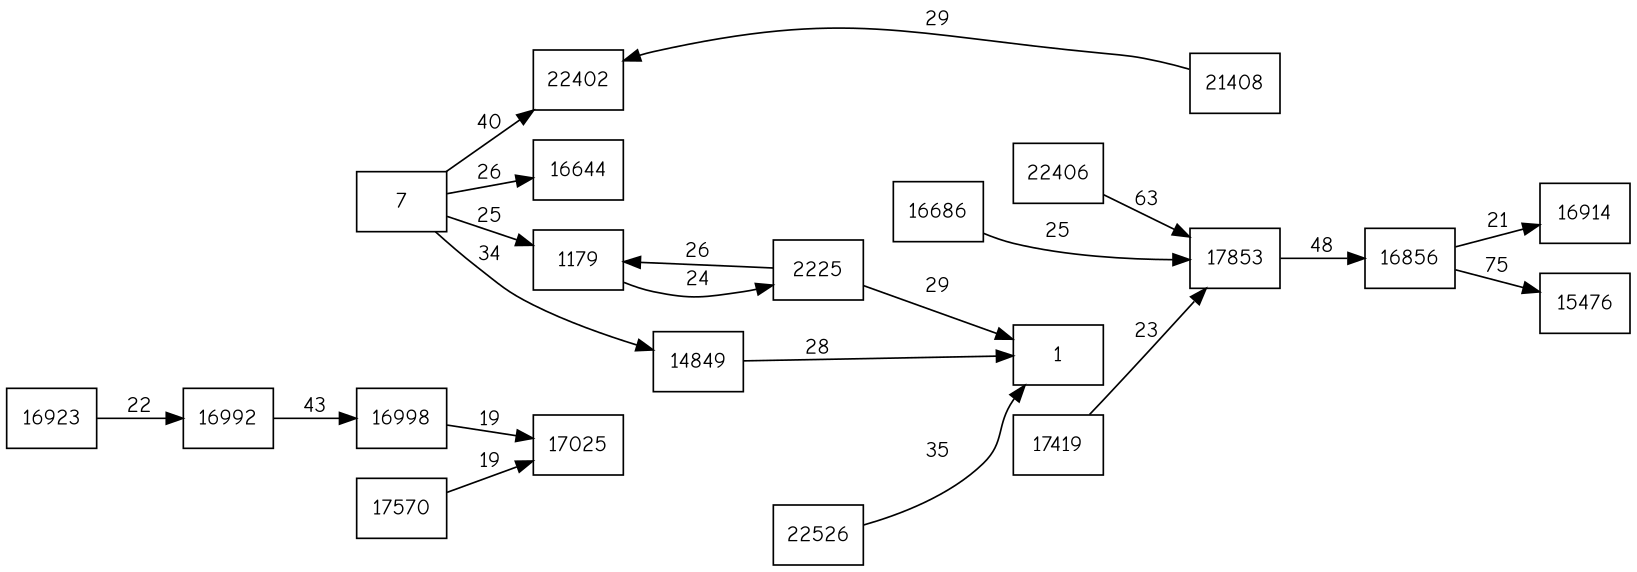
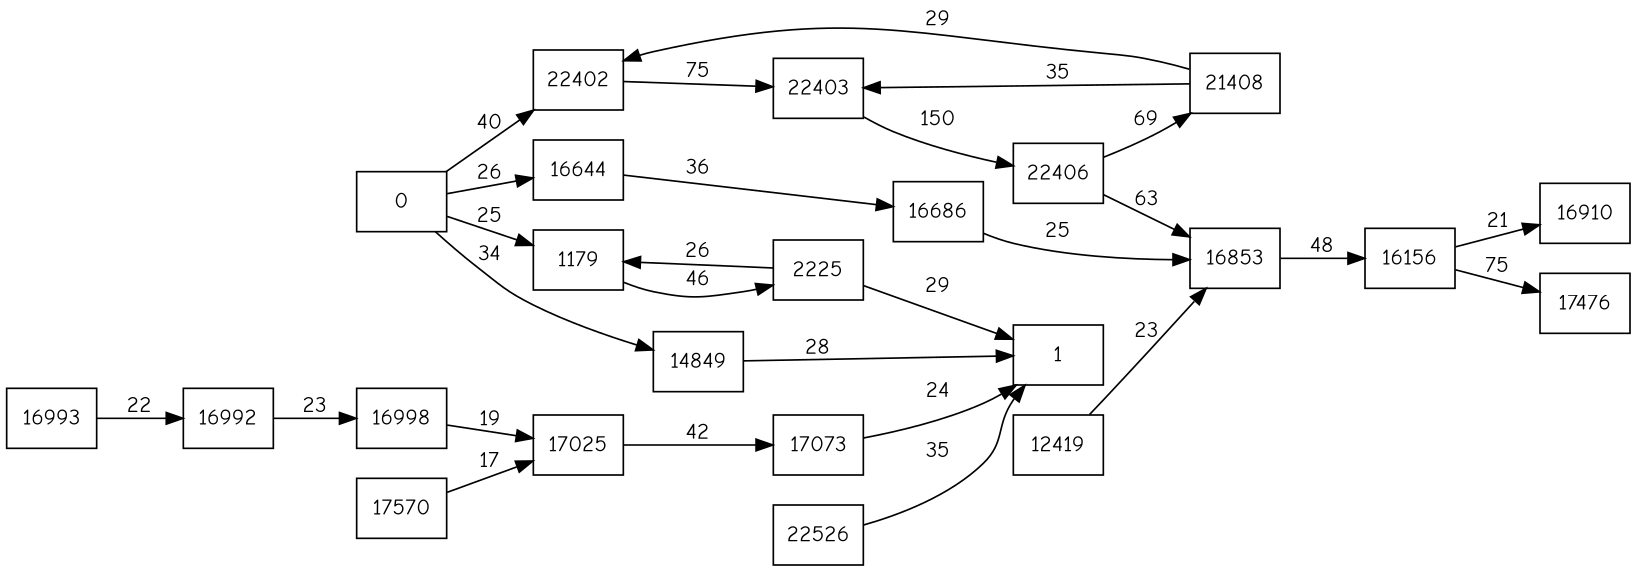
node "22403": added
edge "22406" -> "21408": added, label "69"
edge "16644" -> "16686": added, label "36"
node "7": label "7" -> "0"
node "16914": label "16914" -> "16910"
node "17853": label "17853" -> "16853"
node "16856": label "16856" -> "16156"
edge "1179" -> "2225": label "24" -> "46"
node "15476": label "15476" -> "17476"
edge "16992" -> "16998": label "43" -> "23"
node "16923": label "16923" -> "16993"
node "17073": added
node "17419": label "17419" -> "12419"
edge "17570" -> "17025": label "19" -> "17"
